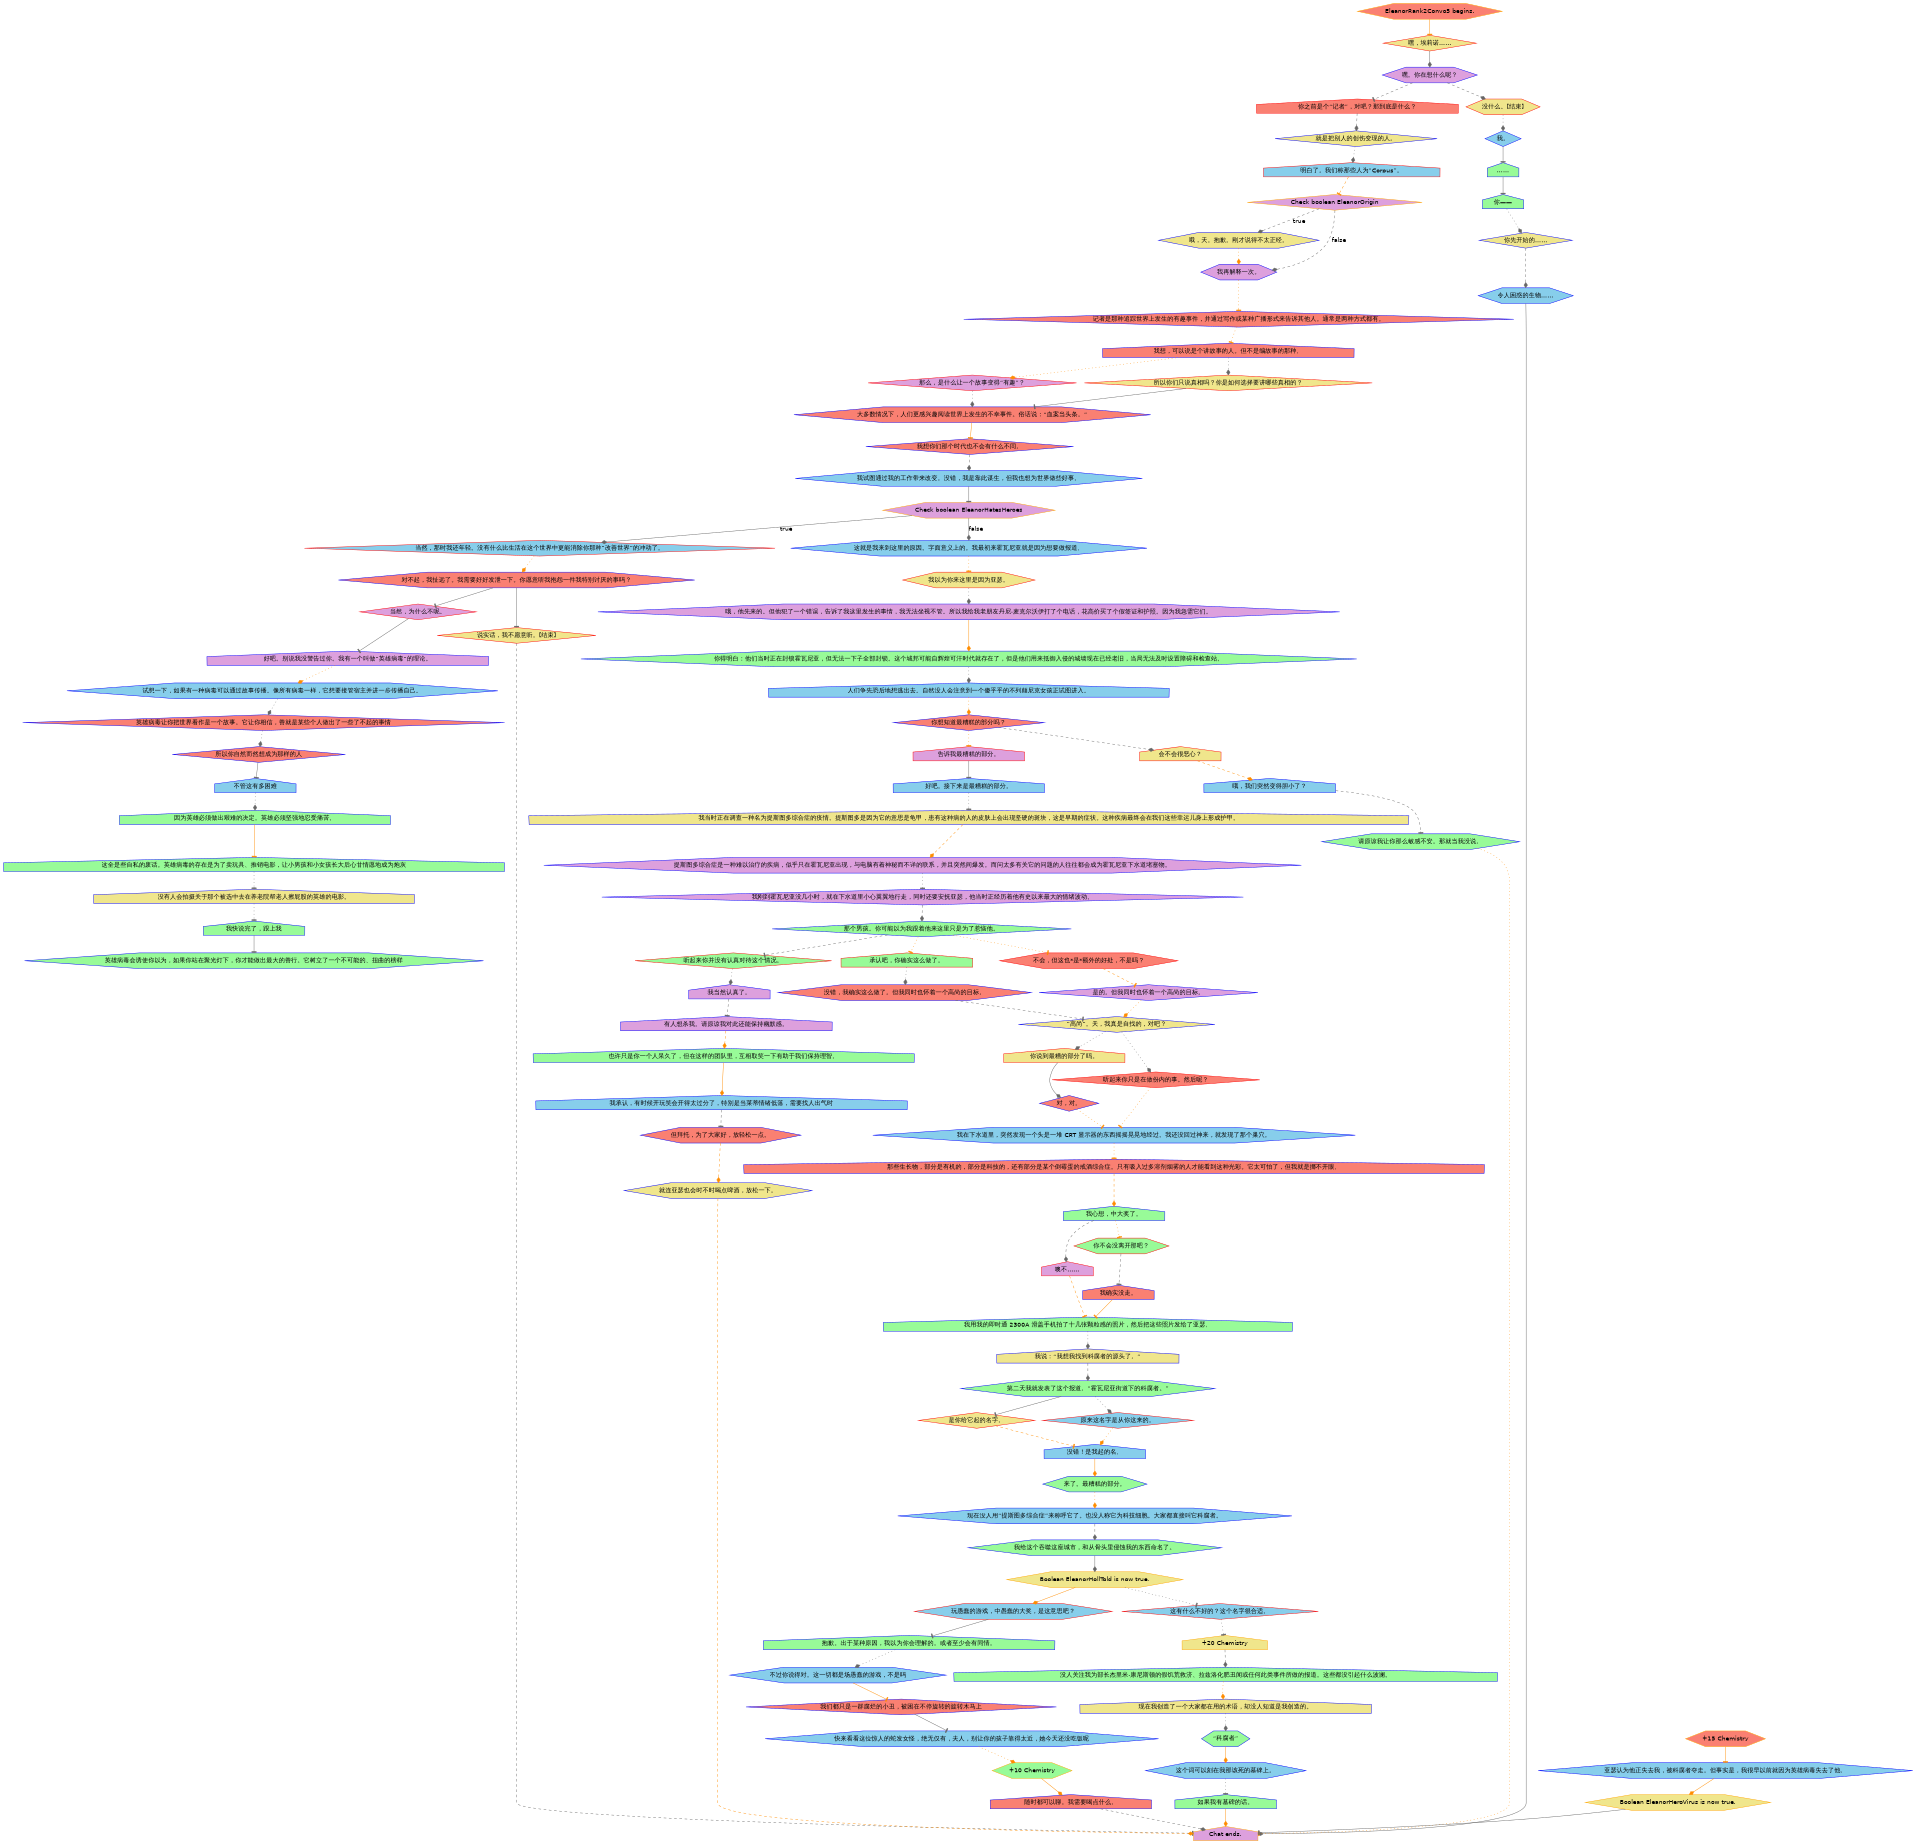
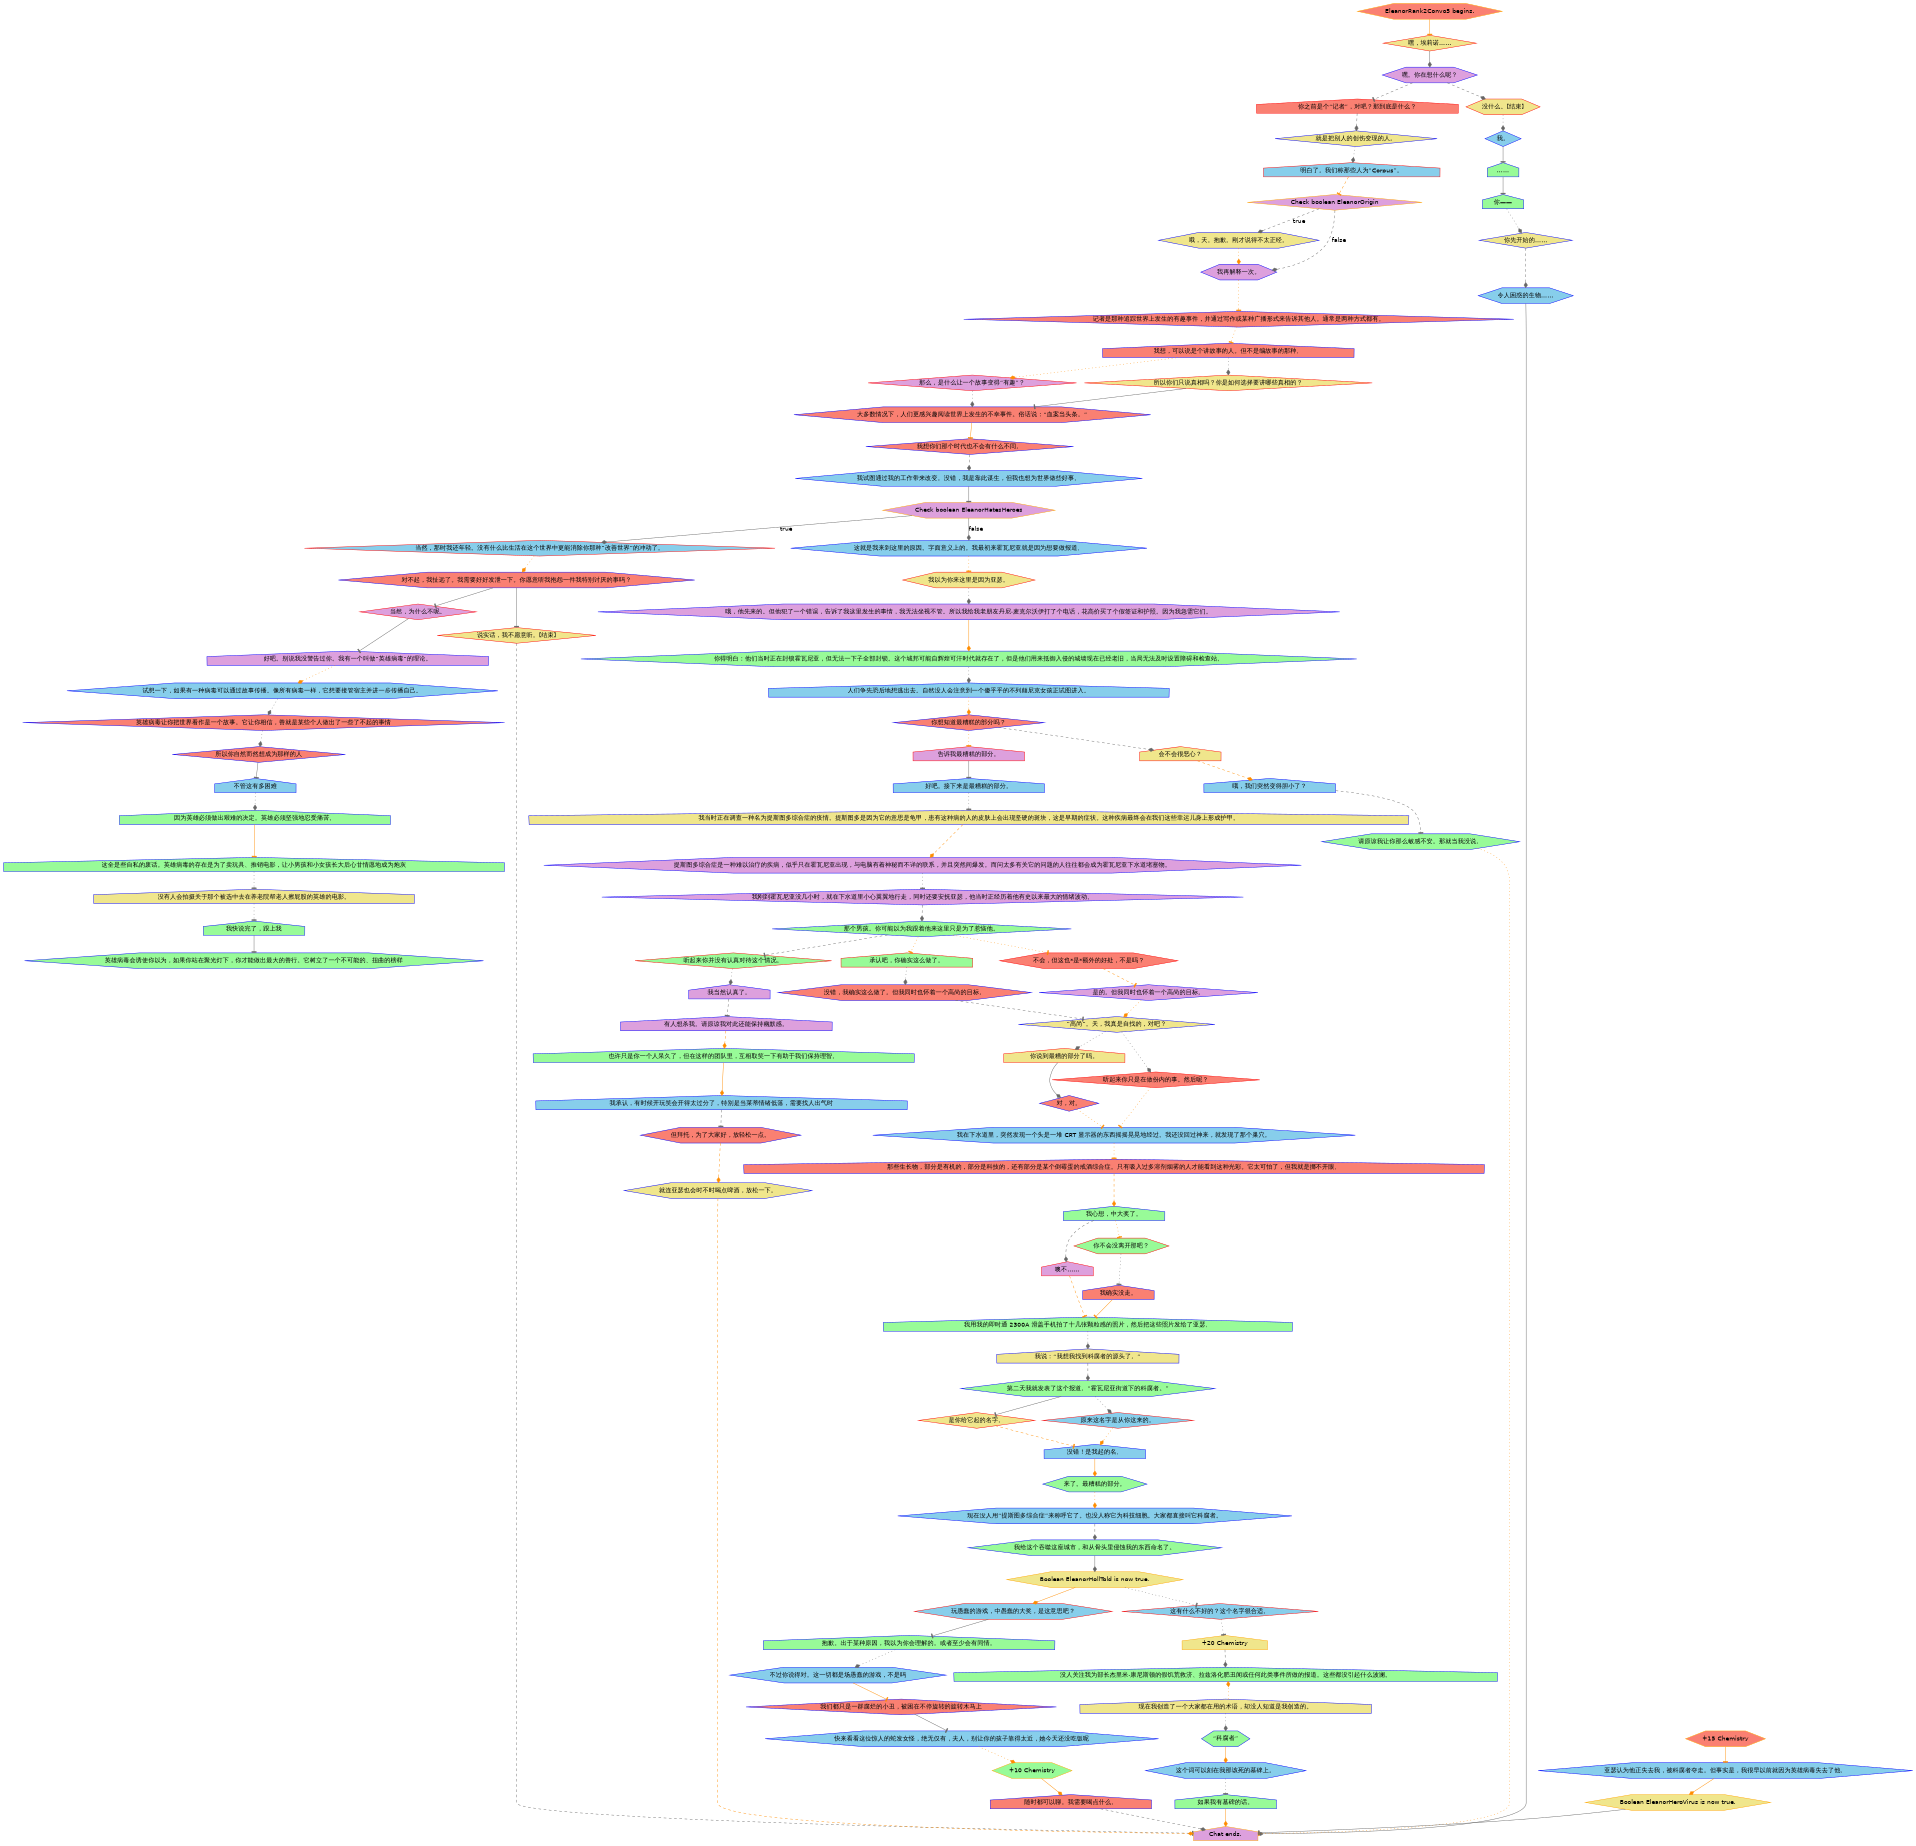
edge "你不会没离开那吧？" -> "我确实没走。": style dashed -> dotted
edge "没人关注我为部长杰里米·康尼斯顿的假饥荒救济、拉兹洛化肥丑闻或任何此类事件所做的报道。这些都没引起什么波澜。" -> "现在我创造了一个大家都在用的术语，却没人知道是我创造的。": reversed
